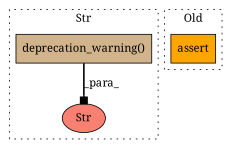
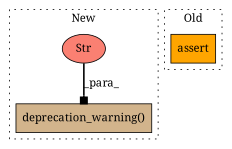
cluster "Str": label "Str" -> "New"
edge "deprecation_warning()" -> "Str": reversed
